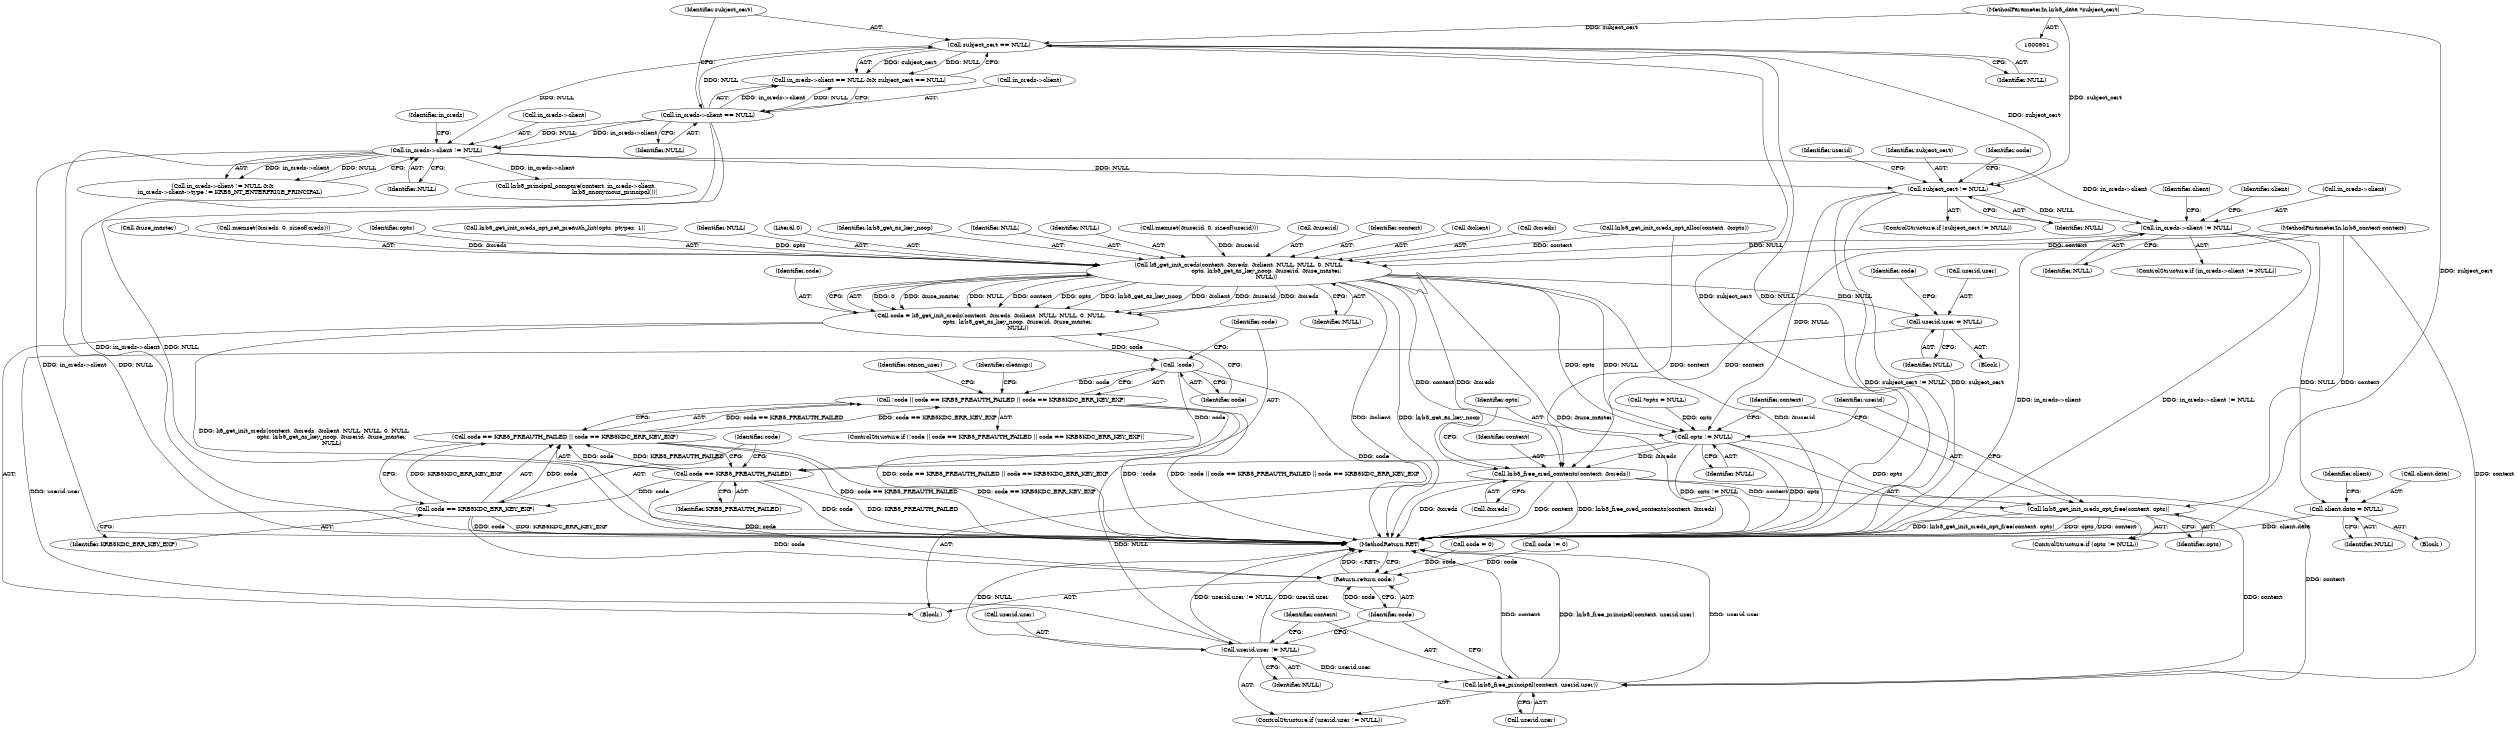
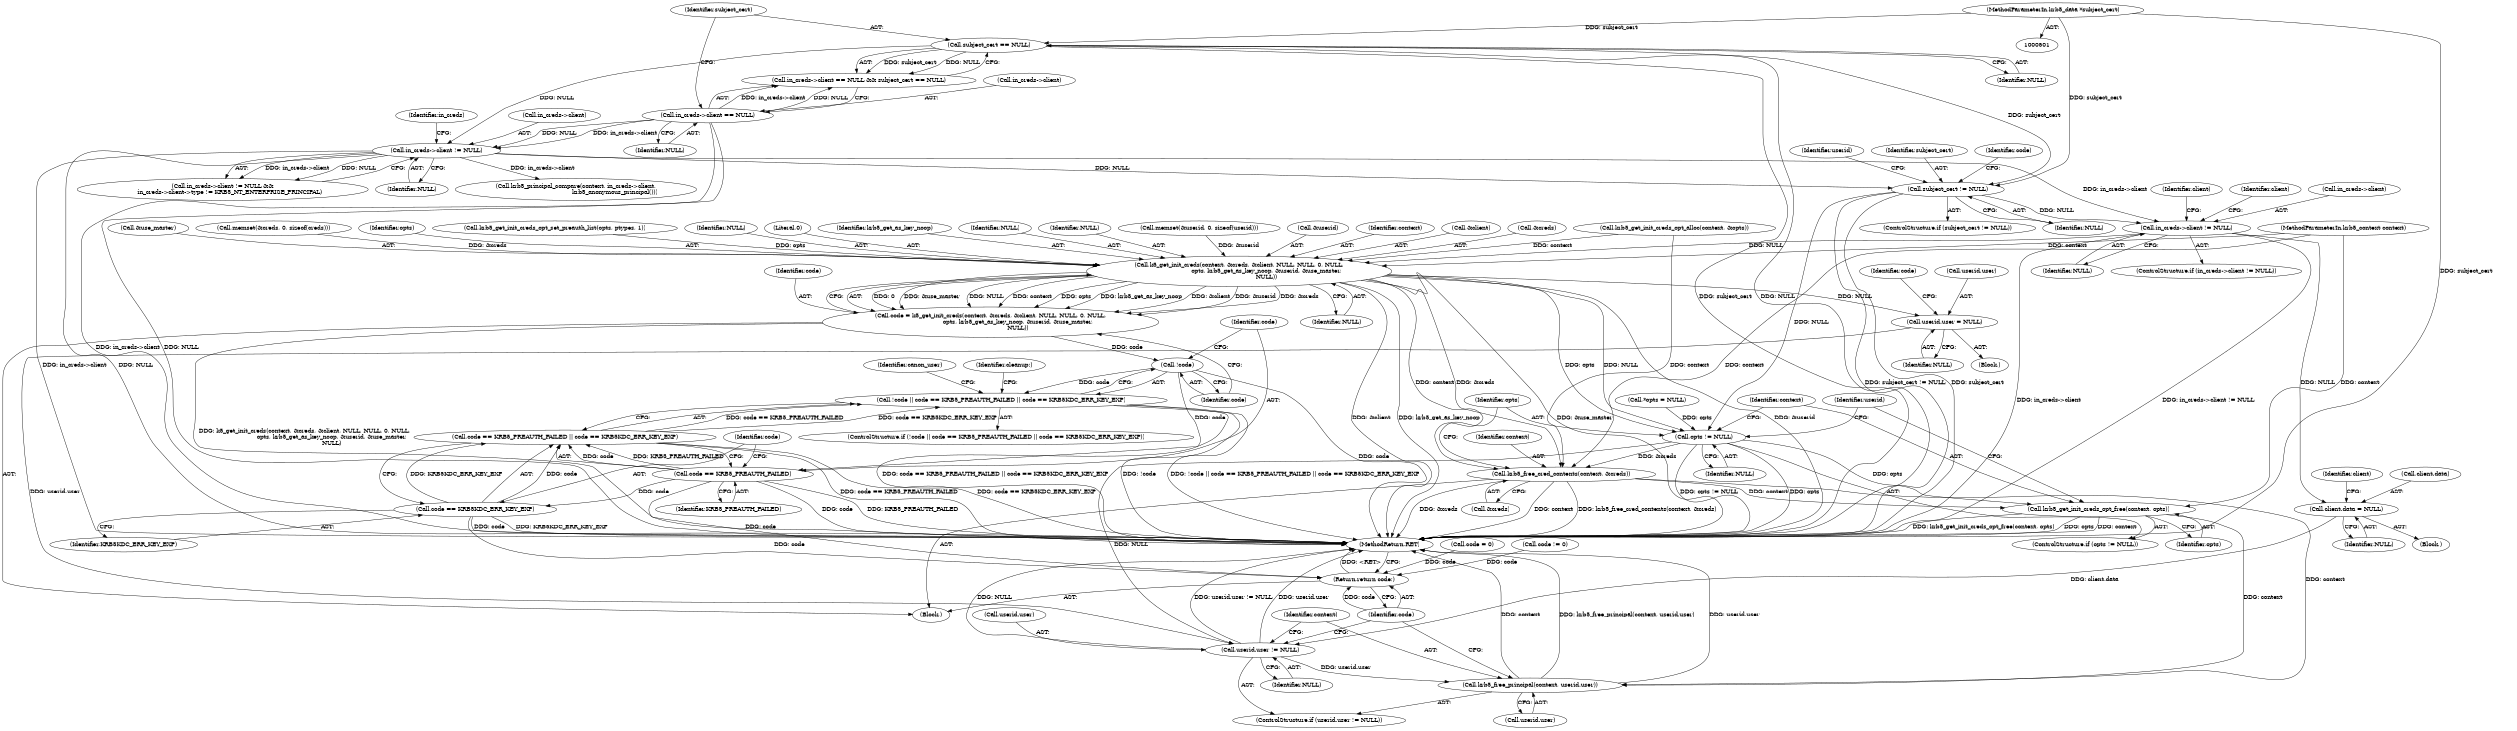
edge "(Call,in_creds->client == NULL)" -> "(Call,subject_cert == NULL)": removed, label "DDG: NULL"
edge "(Call,client.data = NULL)" -> "(MethodReturn,RET)": now "(Call,client.data = NULL)" -> "(Call,userid.user != NULL)"
edge "(MethodParameterIn,krb5_context context)" -> "(Call,krb5_free_principal(context, userid.user))": removed, label "DDG: context"
